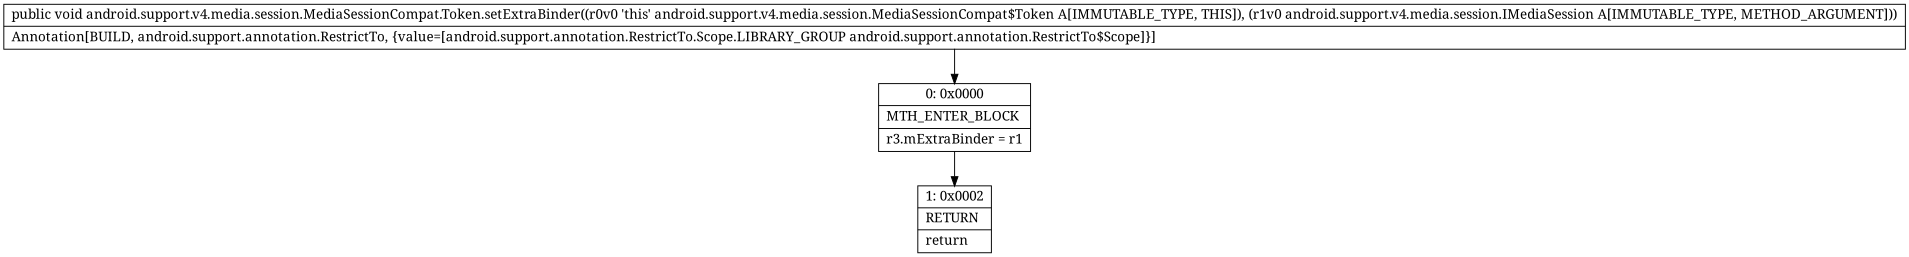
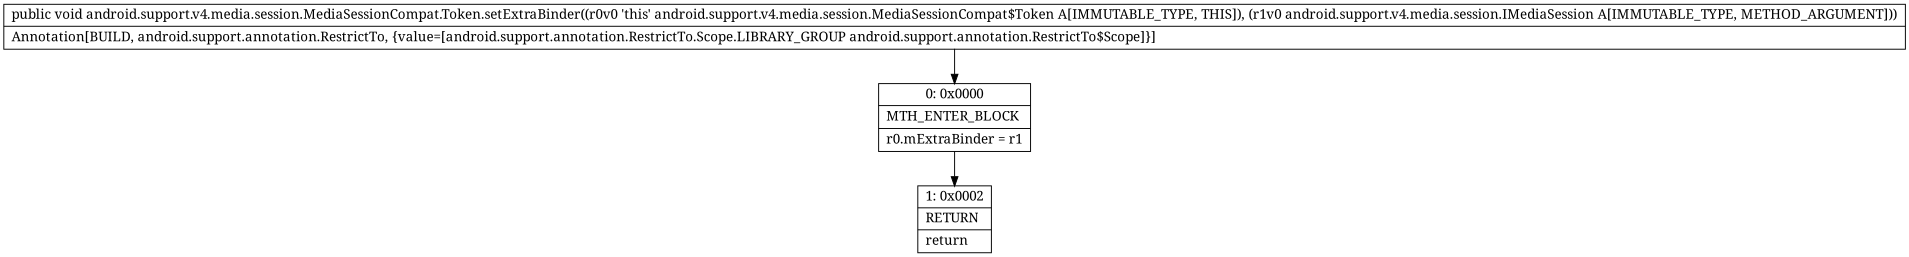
node "0: 0x0000": text "r3.mExtraBinder = r1" -> "r0.mExtraBinder = r1"
